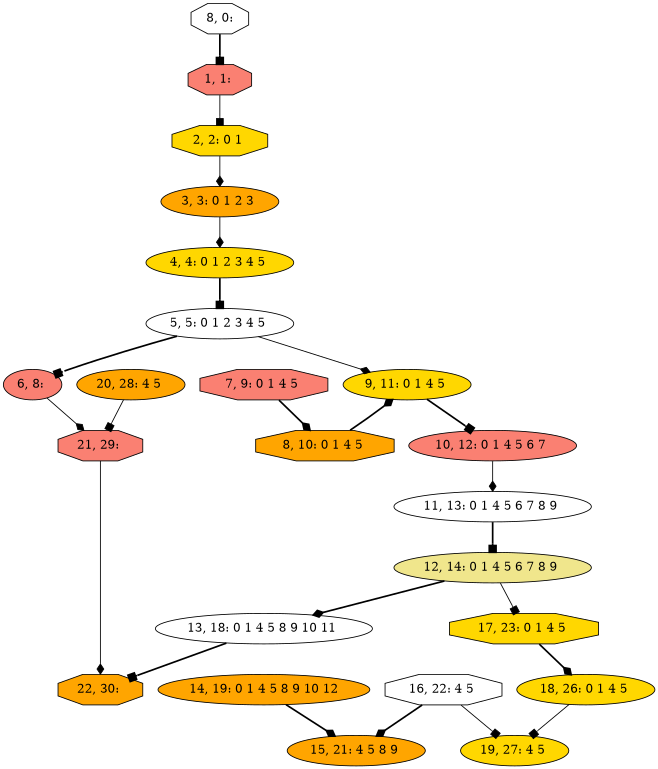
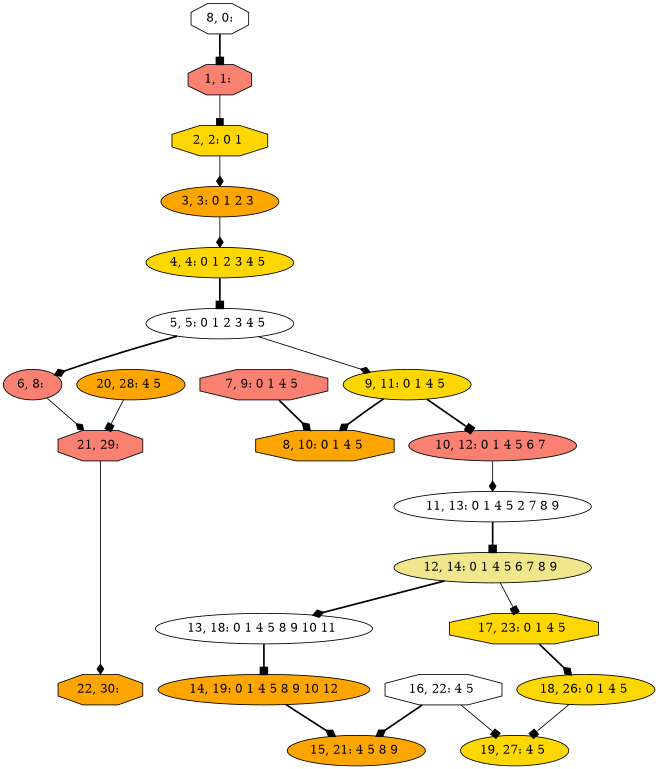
edge "5, 5: 0 1 2 3 4 5" -> "6, 8:": arrowhead box -> diamond
edge "8, 10: 0 1 4 5" -> "9, 11: 0 1 4 5": reversed
node "11, 13: 0 1 4 5 6 7 8 9": label "11, 13: 0 1 4 5 6 7 8 9" -> "11, 13: 0 1 4 5 2 7 8 9"
edge "13, 18: 0 1 4 5 8 9 10 11" -> "22, 30:": now "13, 18: 0 1 4 5 8 9 10 11" -> "14, 19: 0 1 4 5 8 9 10 12"
